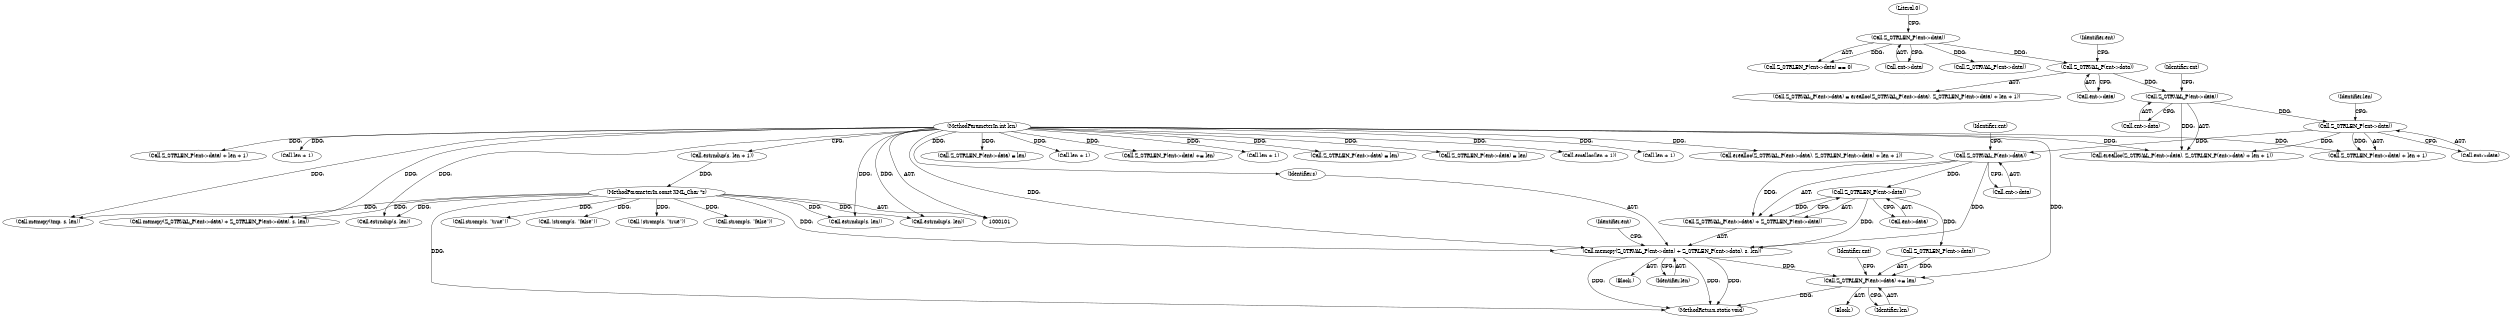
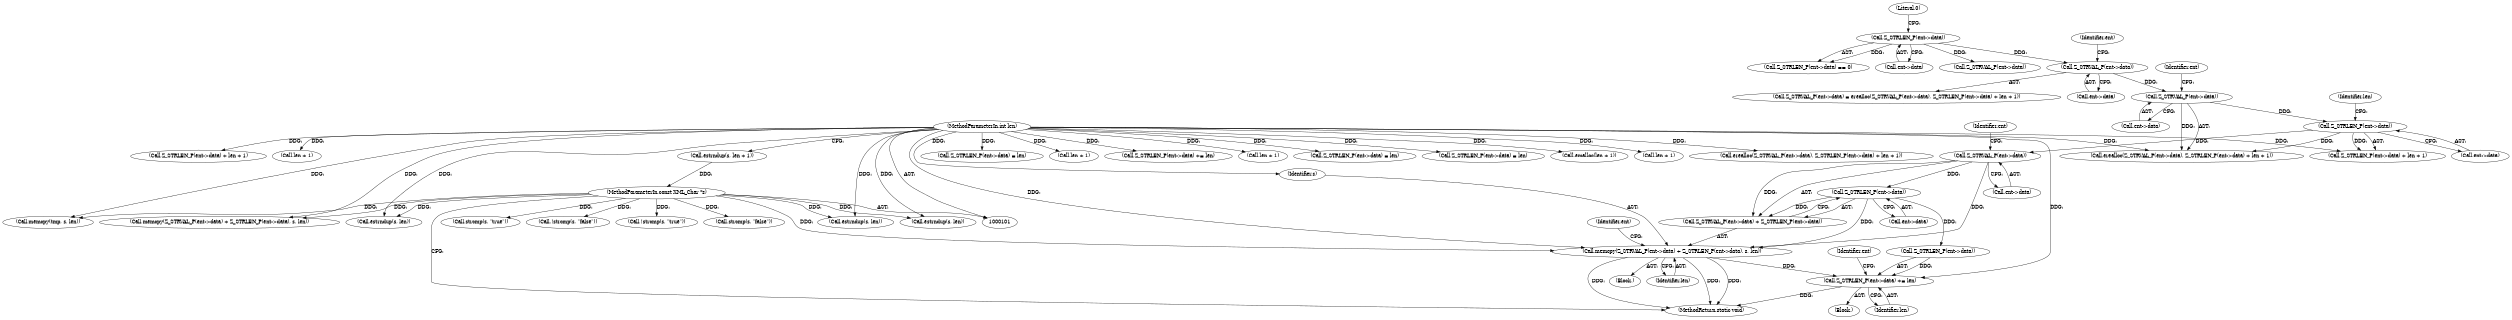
edge "(MethodParameterIn,const XML_Char *s)" -> "(MethodReturn,static void)": label "DDG: " -> "CFG: "
